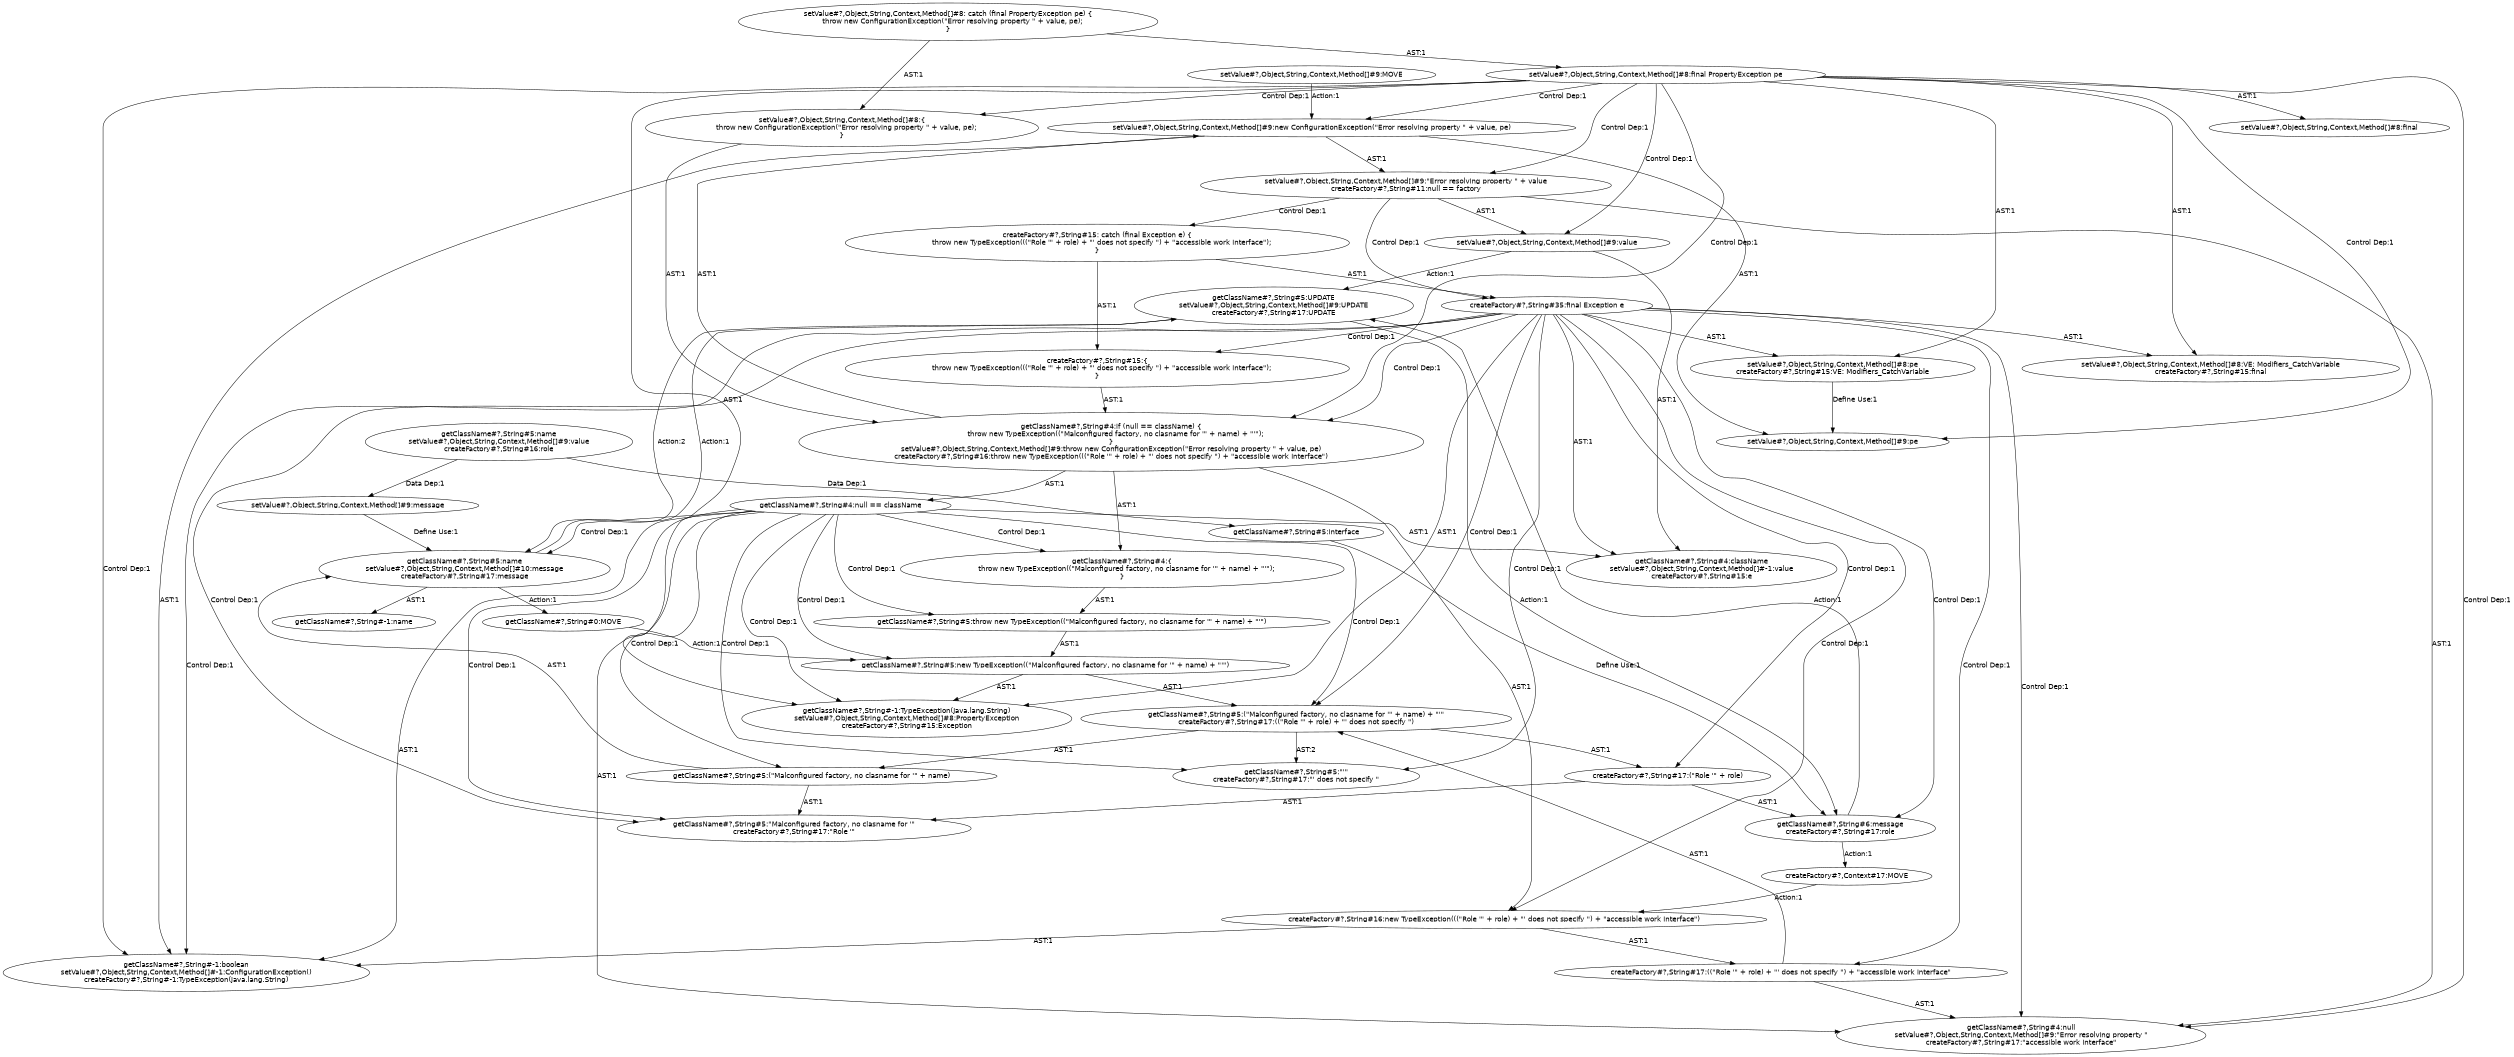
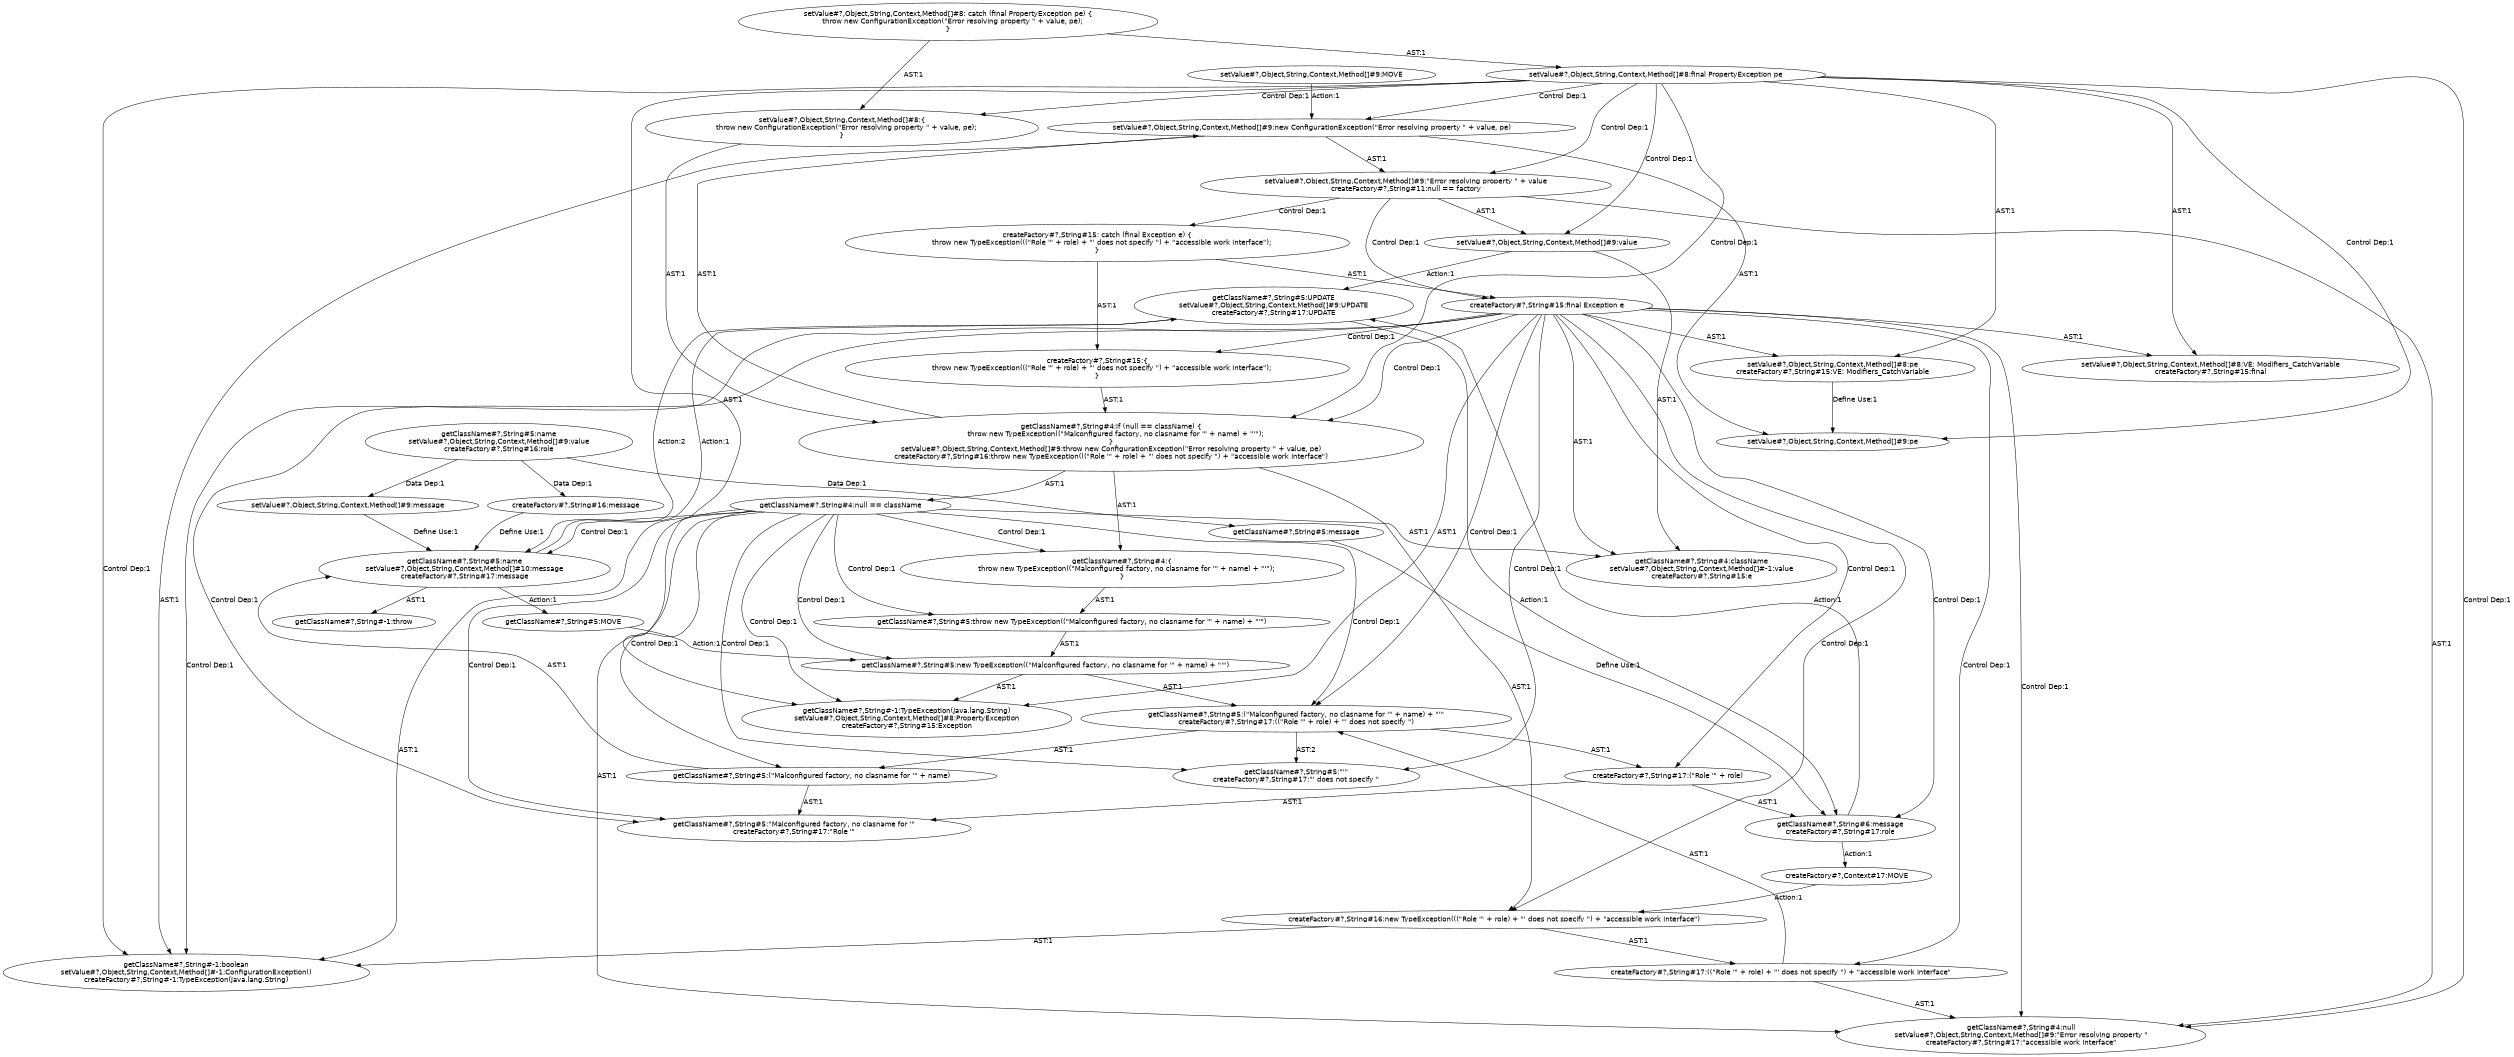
node "setValue#?,Object,String,Context,Method[]#8:final": removed
node "createFactory#?,String#35:final Exception e": label "createFactory#?,String#35:final Exception e" -> "createFactory#?,String#15:final Exception e"
node "createFactory#?,String#16:message": added
node "getClassName#?,String#5:interface": label "getClassName#?,String#5:interface" -> "getClassName#?,String#5:message"
node "getClassName#?,String#-1:name": label "getClassName#?,String#-1:name" -> "getClassName#?,String#-1:throw"
node "getClassName#?,String#0:MOVE": label "getClassName#?,String#0:MOVE" -> "getClassName#?,String#5:MOVE"
